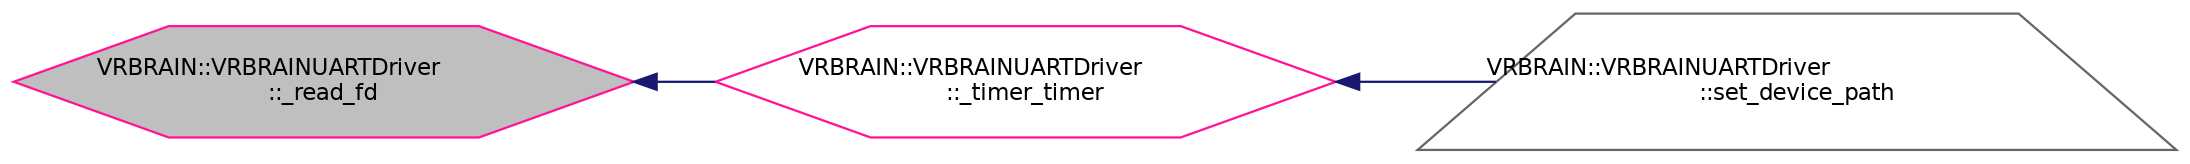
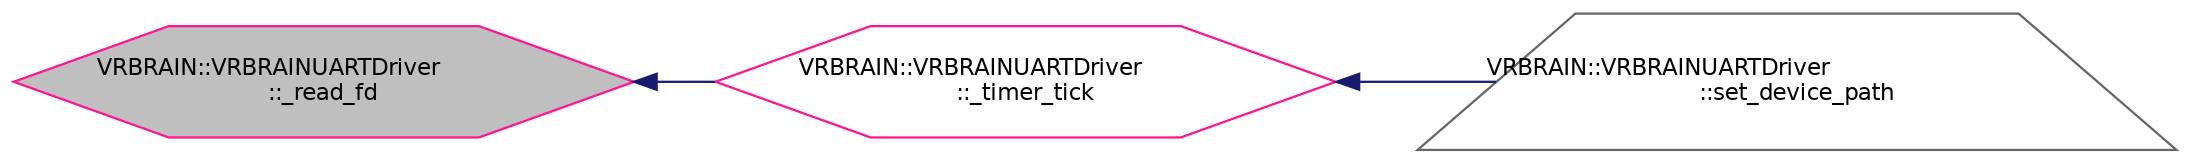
node "VRBRAIN::VRBRAINUARTDriver ::_timer_timer": label "VRBRAIN::VRBRAINUARTDriver ::_timer_timer" -> "VRBRAIN::VRBRAINUARTDriver ::_timer_tick"
